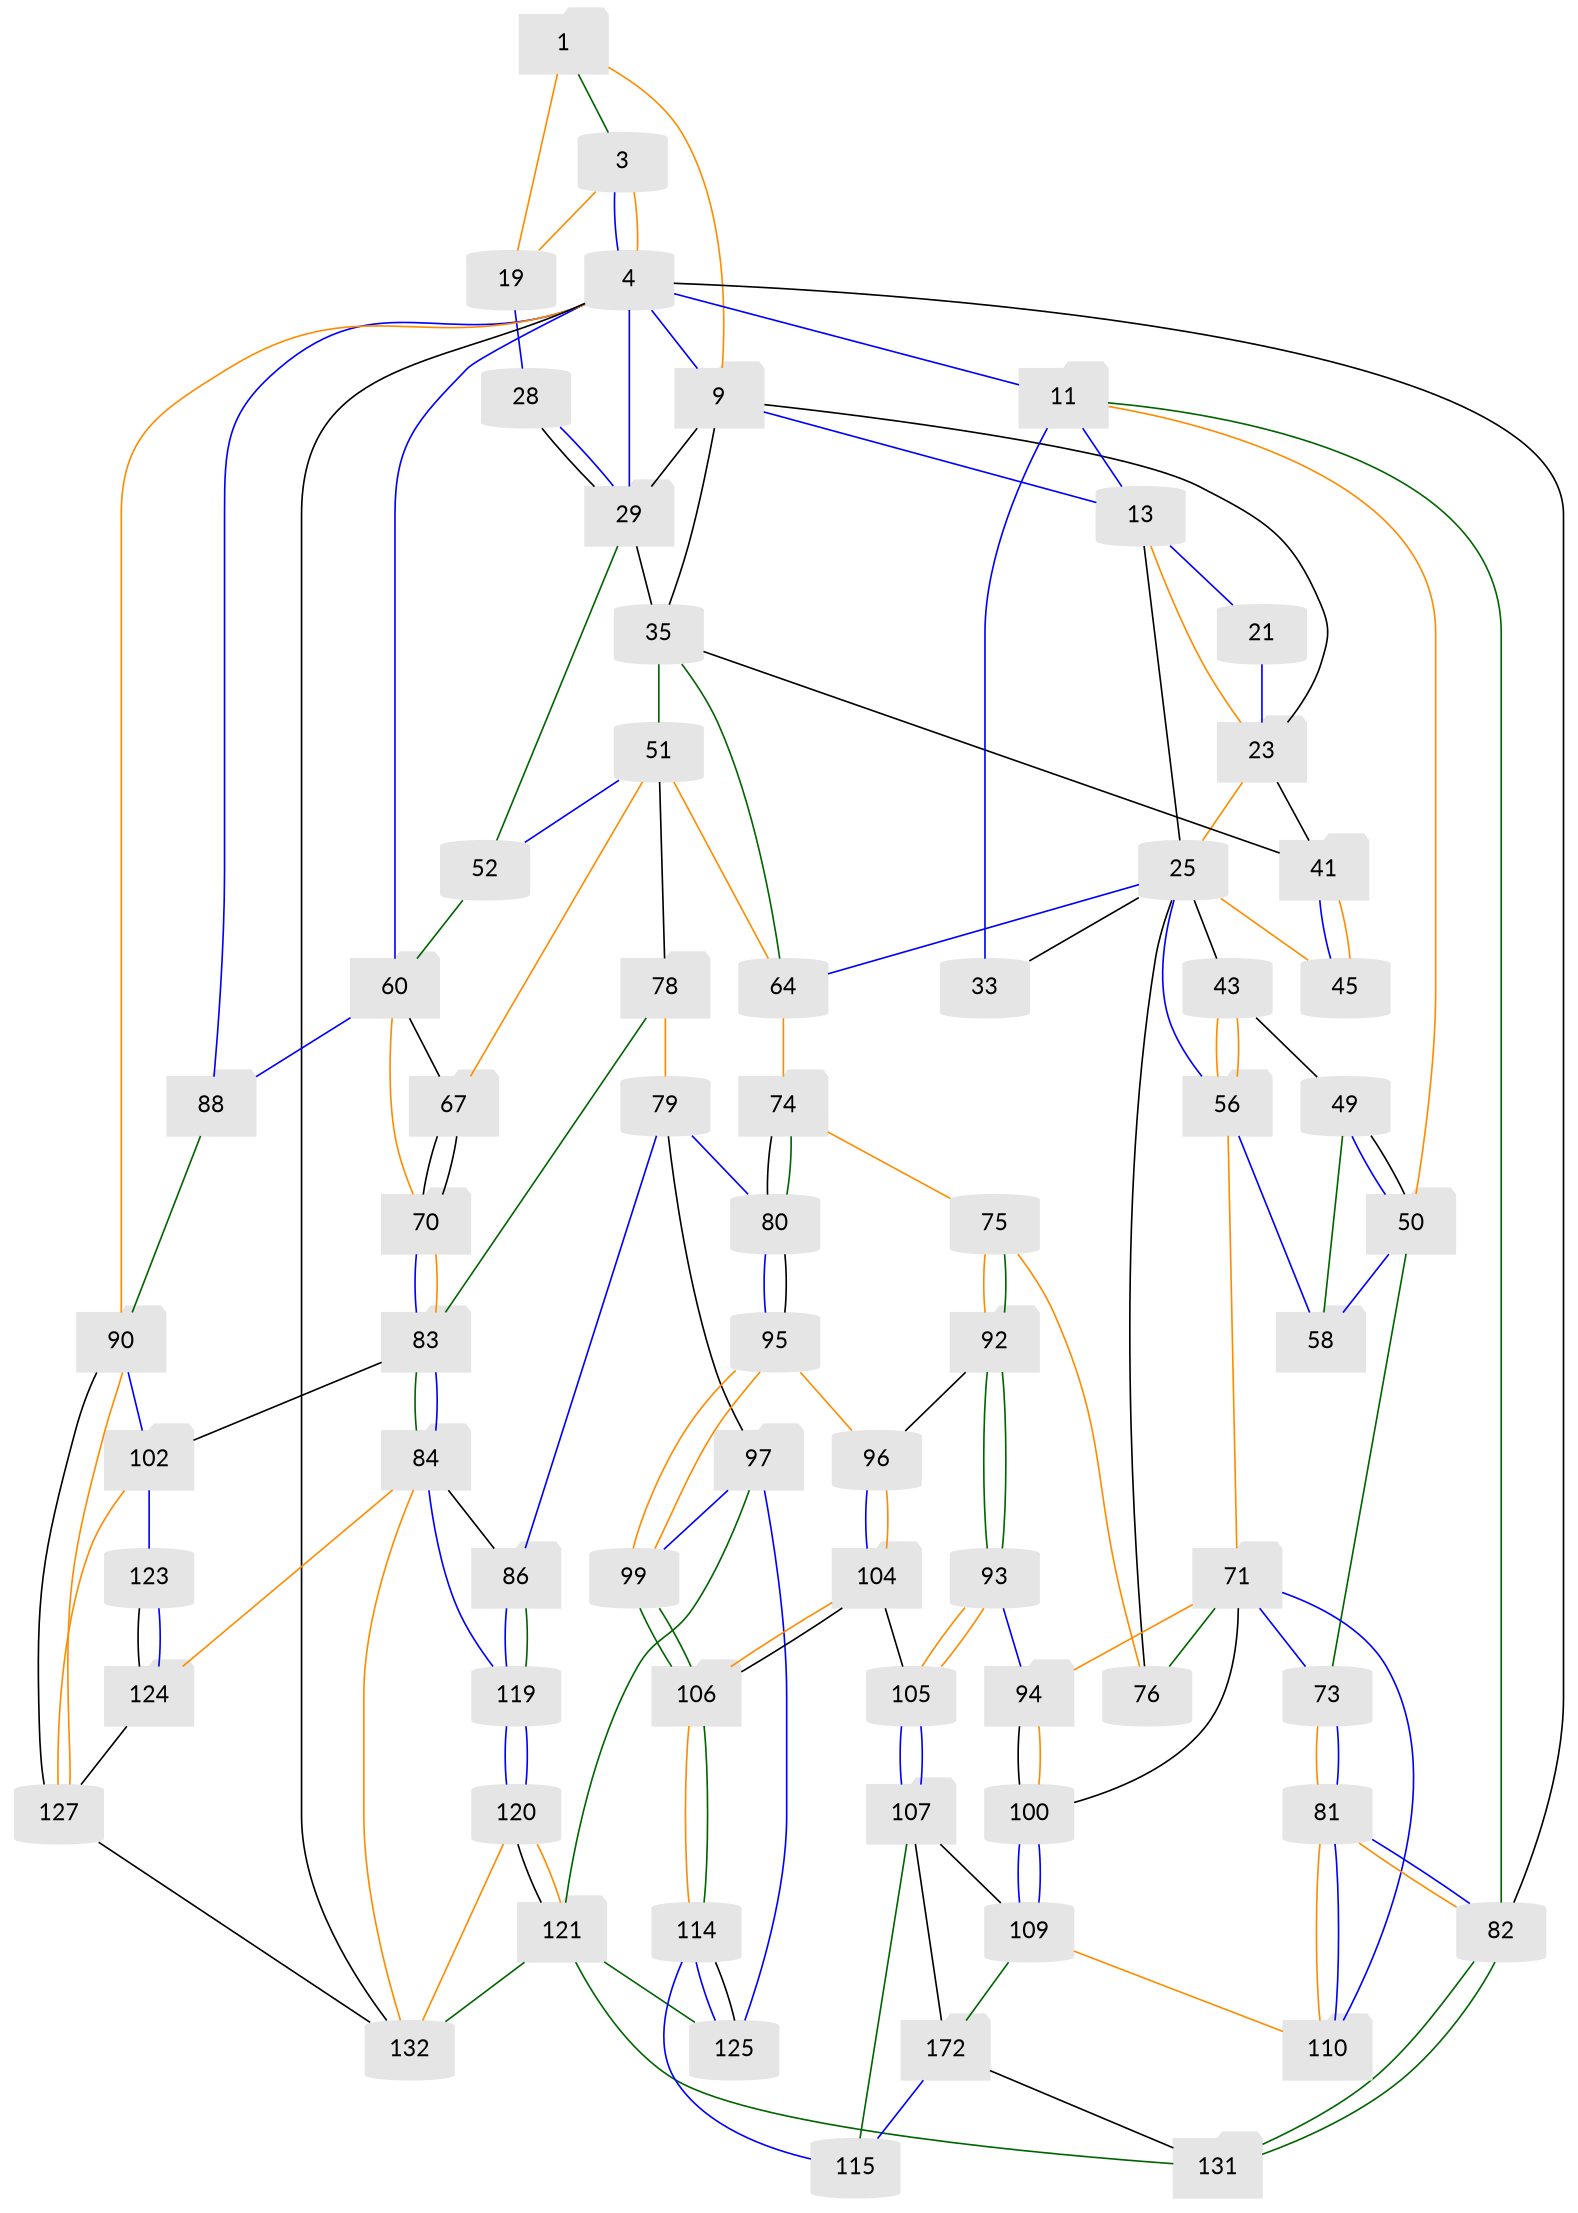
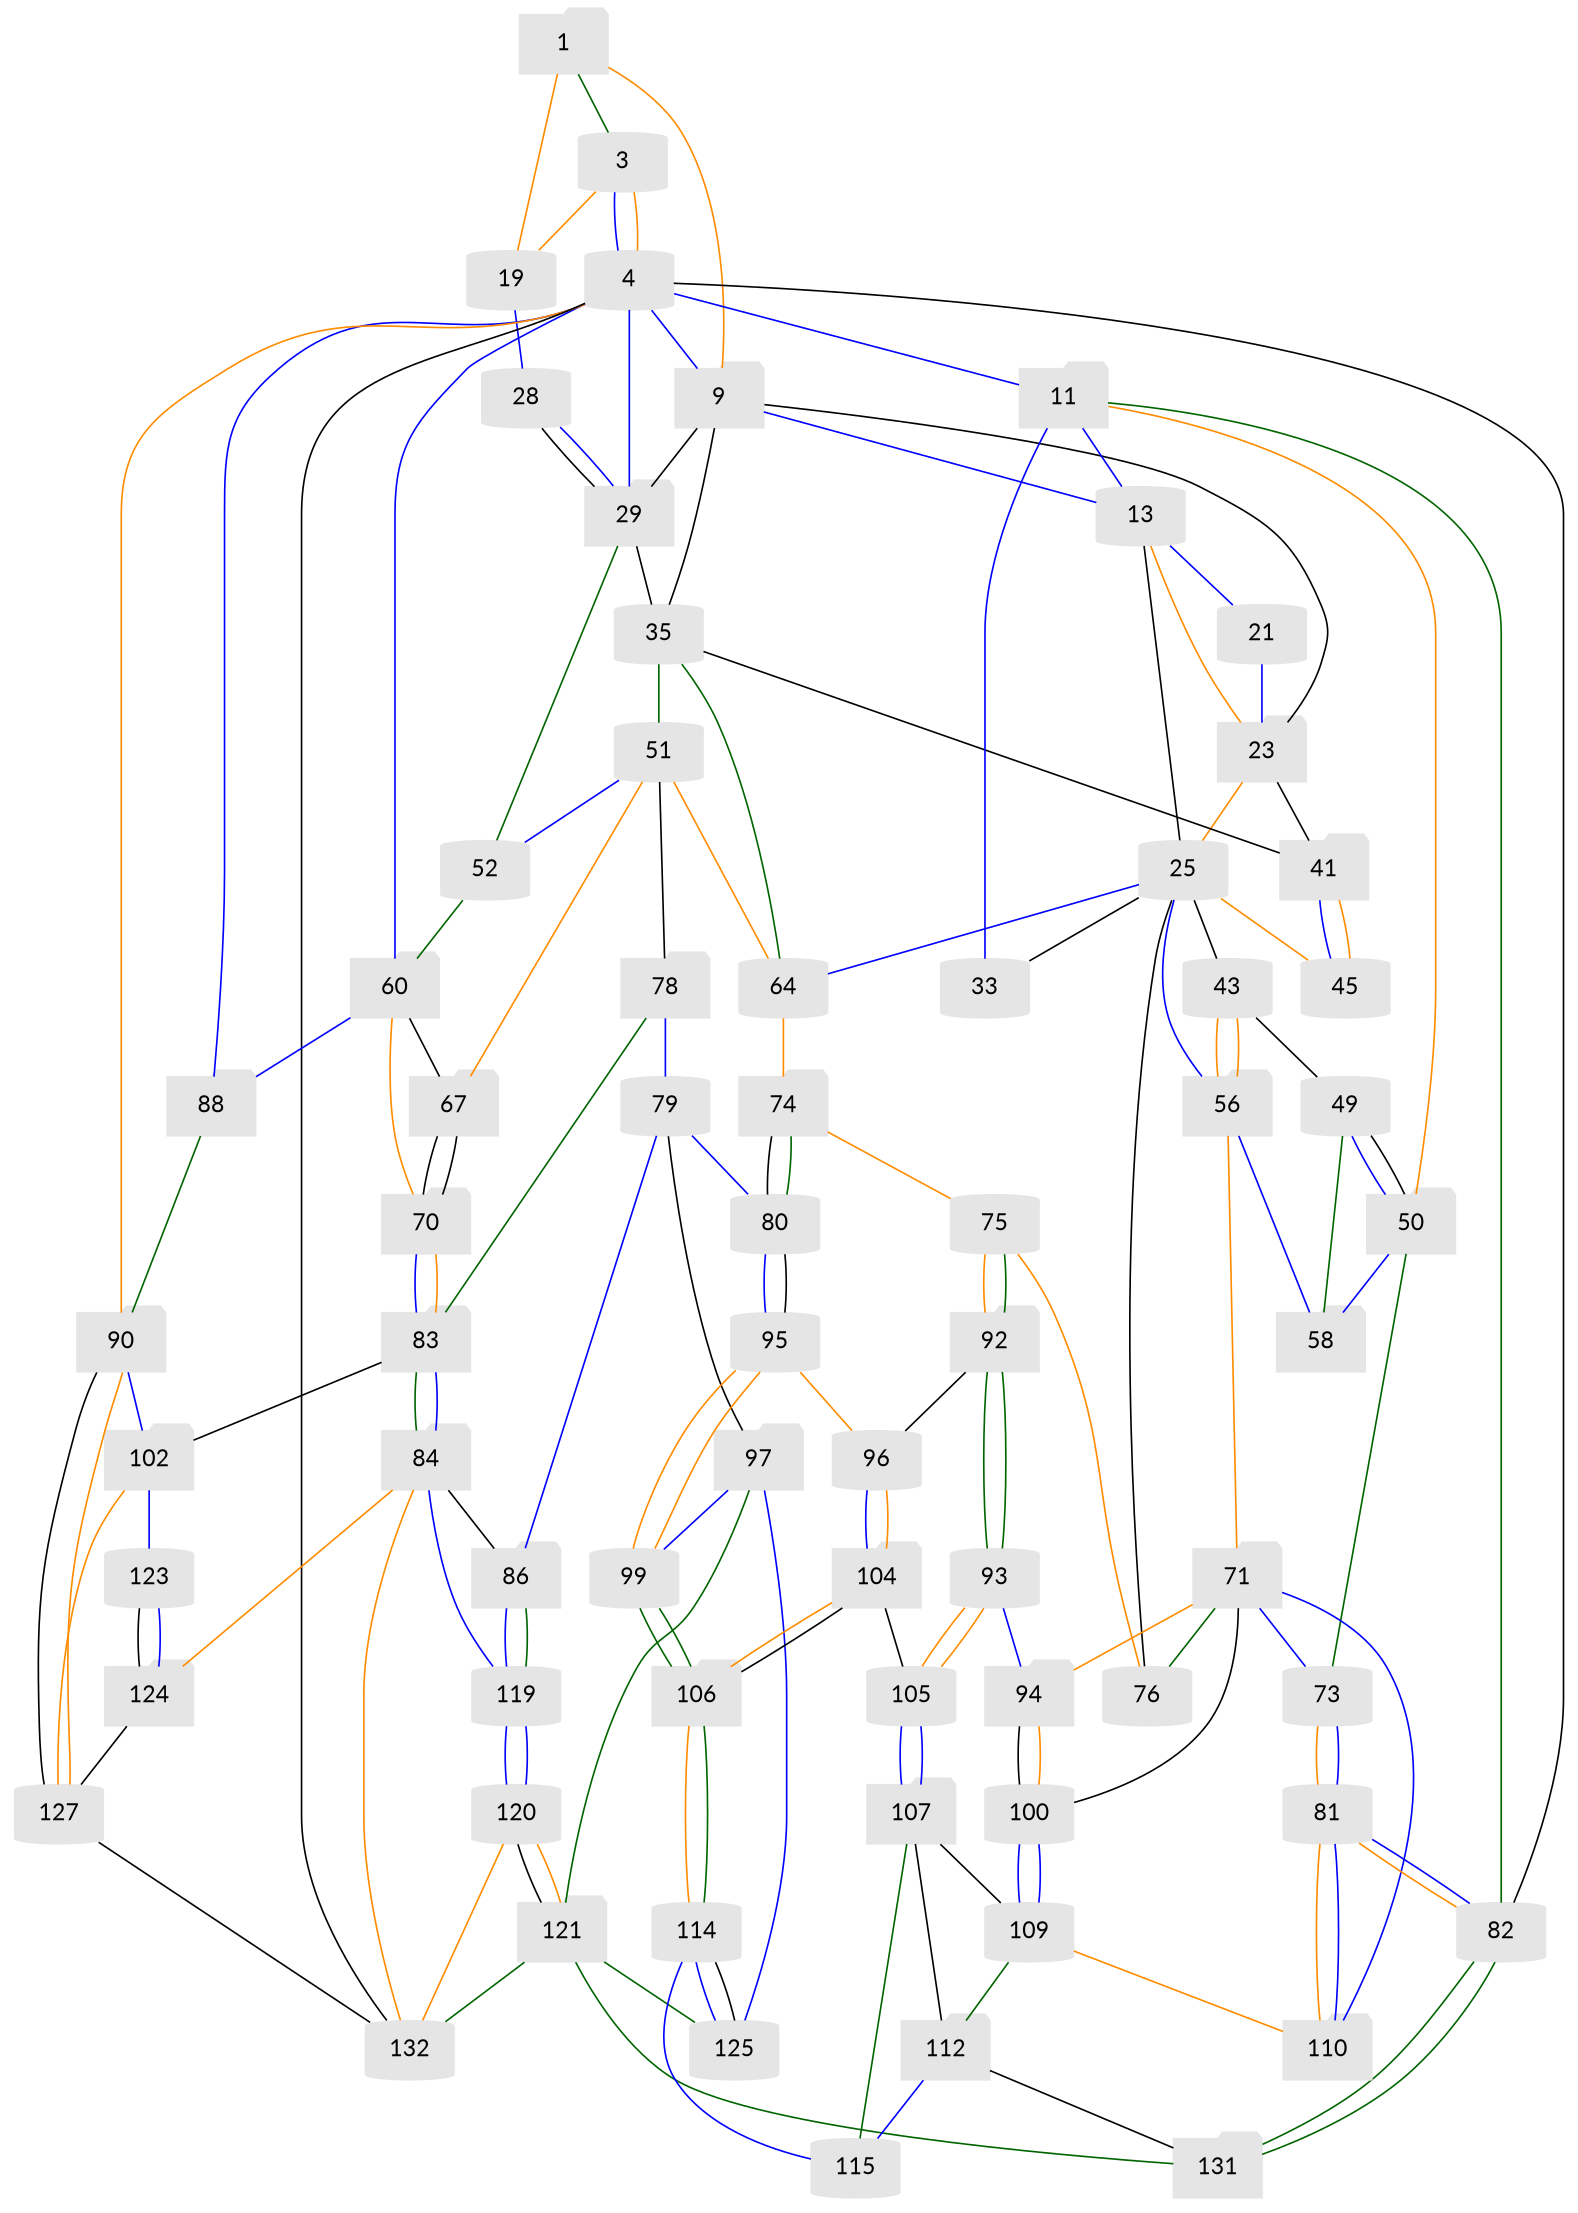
edge "78" -- "79": color darkorange -> blue
node "172": label "172" -> "112"
